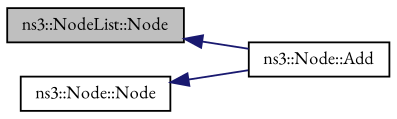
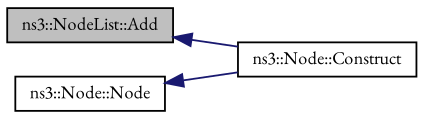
node "ns3::NodeList::Node": label "ns3::NodeList::Node" -> "ns3::NodeList::Add"
node "ns3::Node::Add": label "ns3::Node::Add" -> "ns3::Node::Construct"
